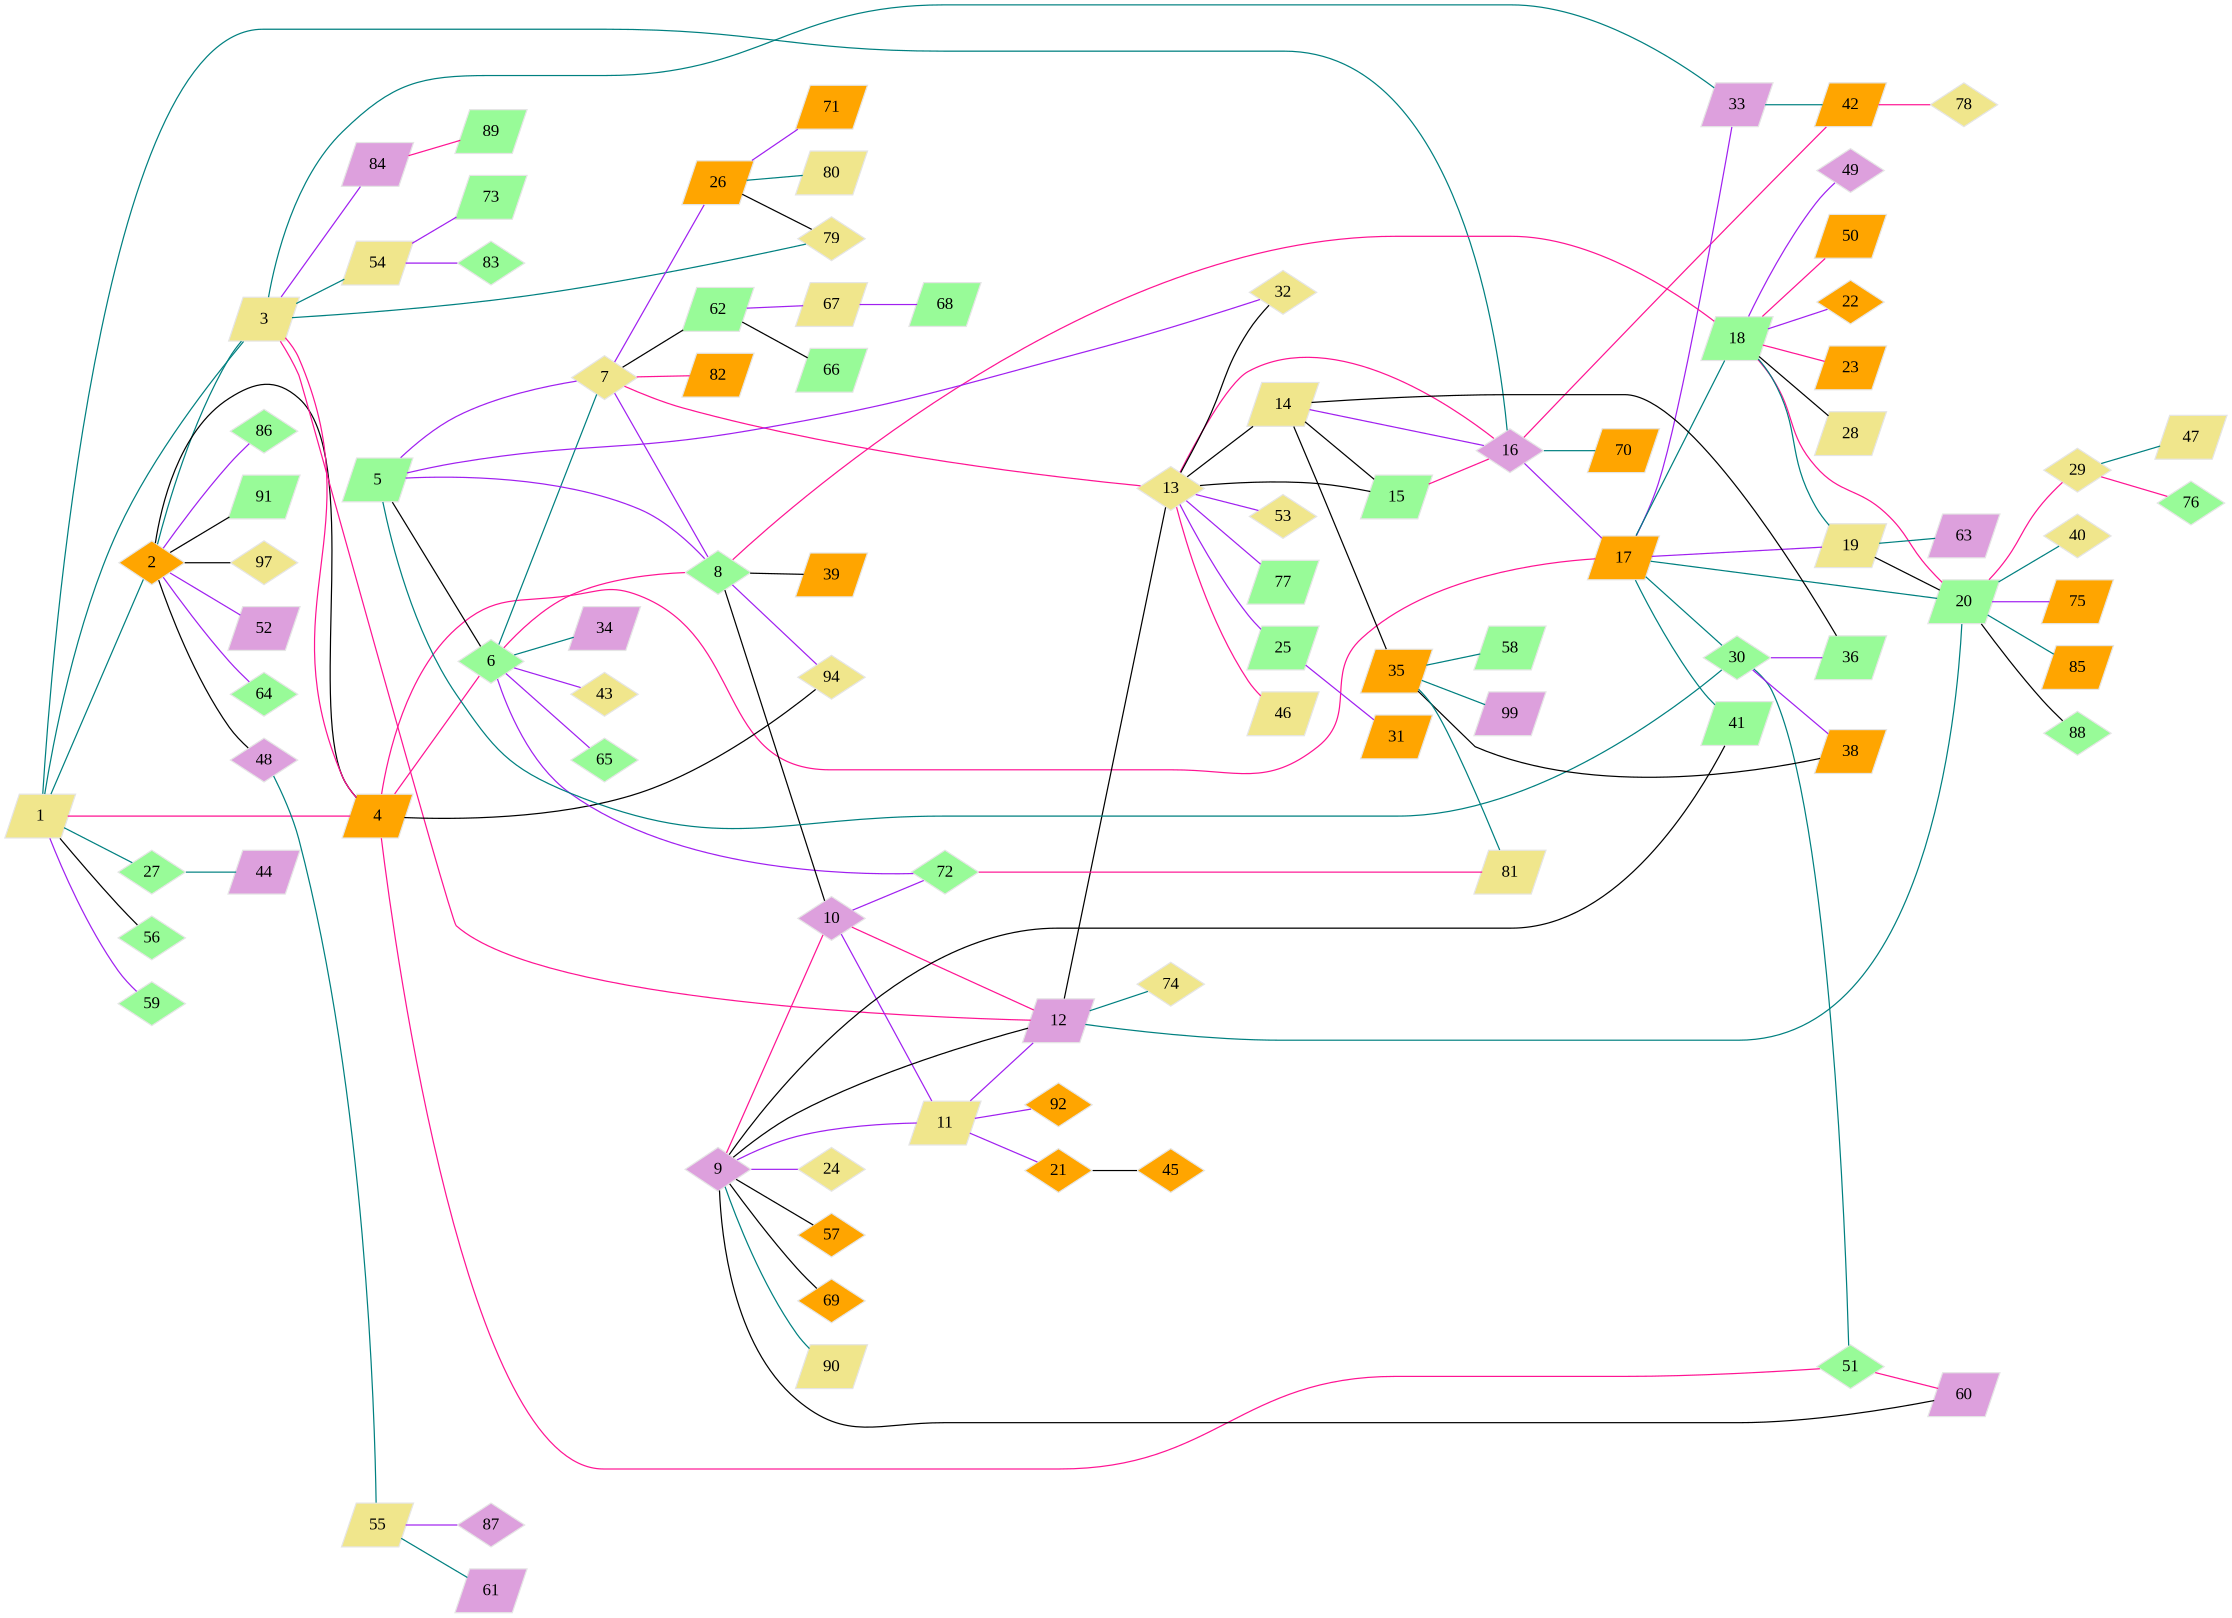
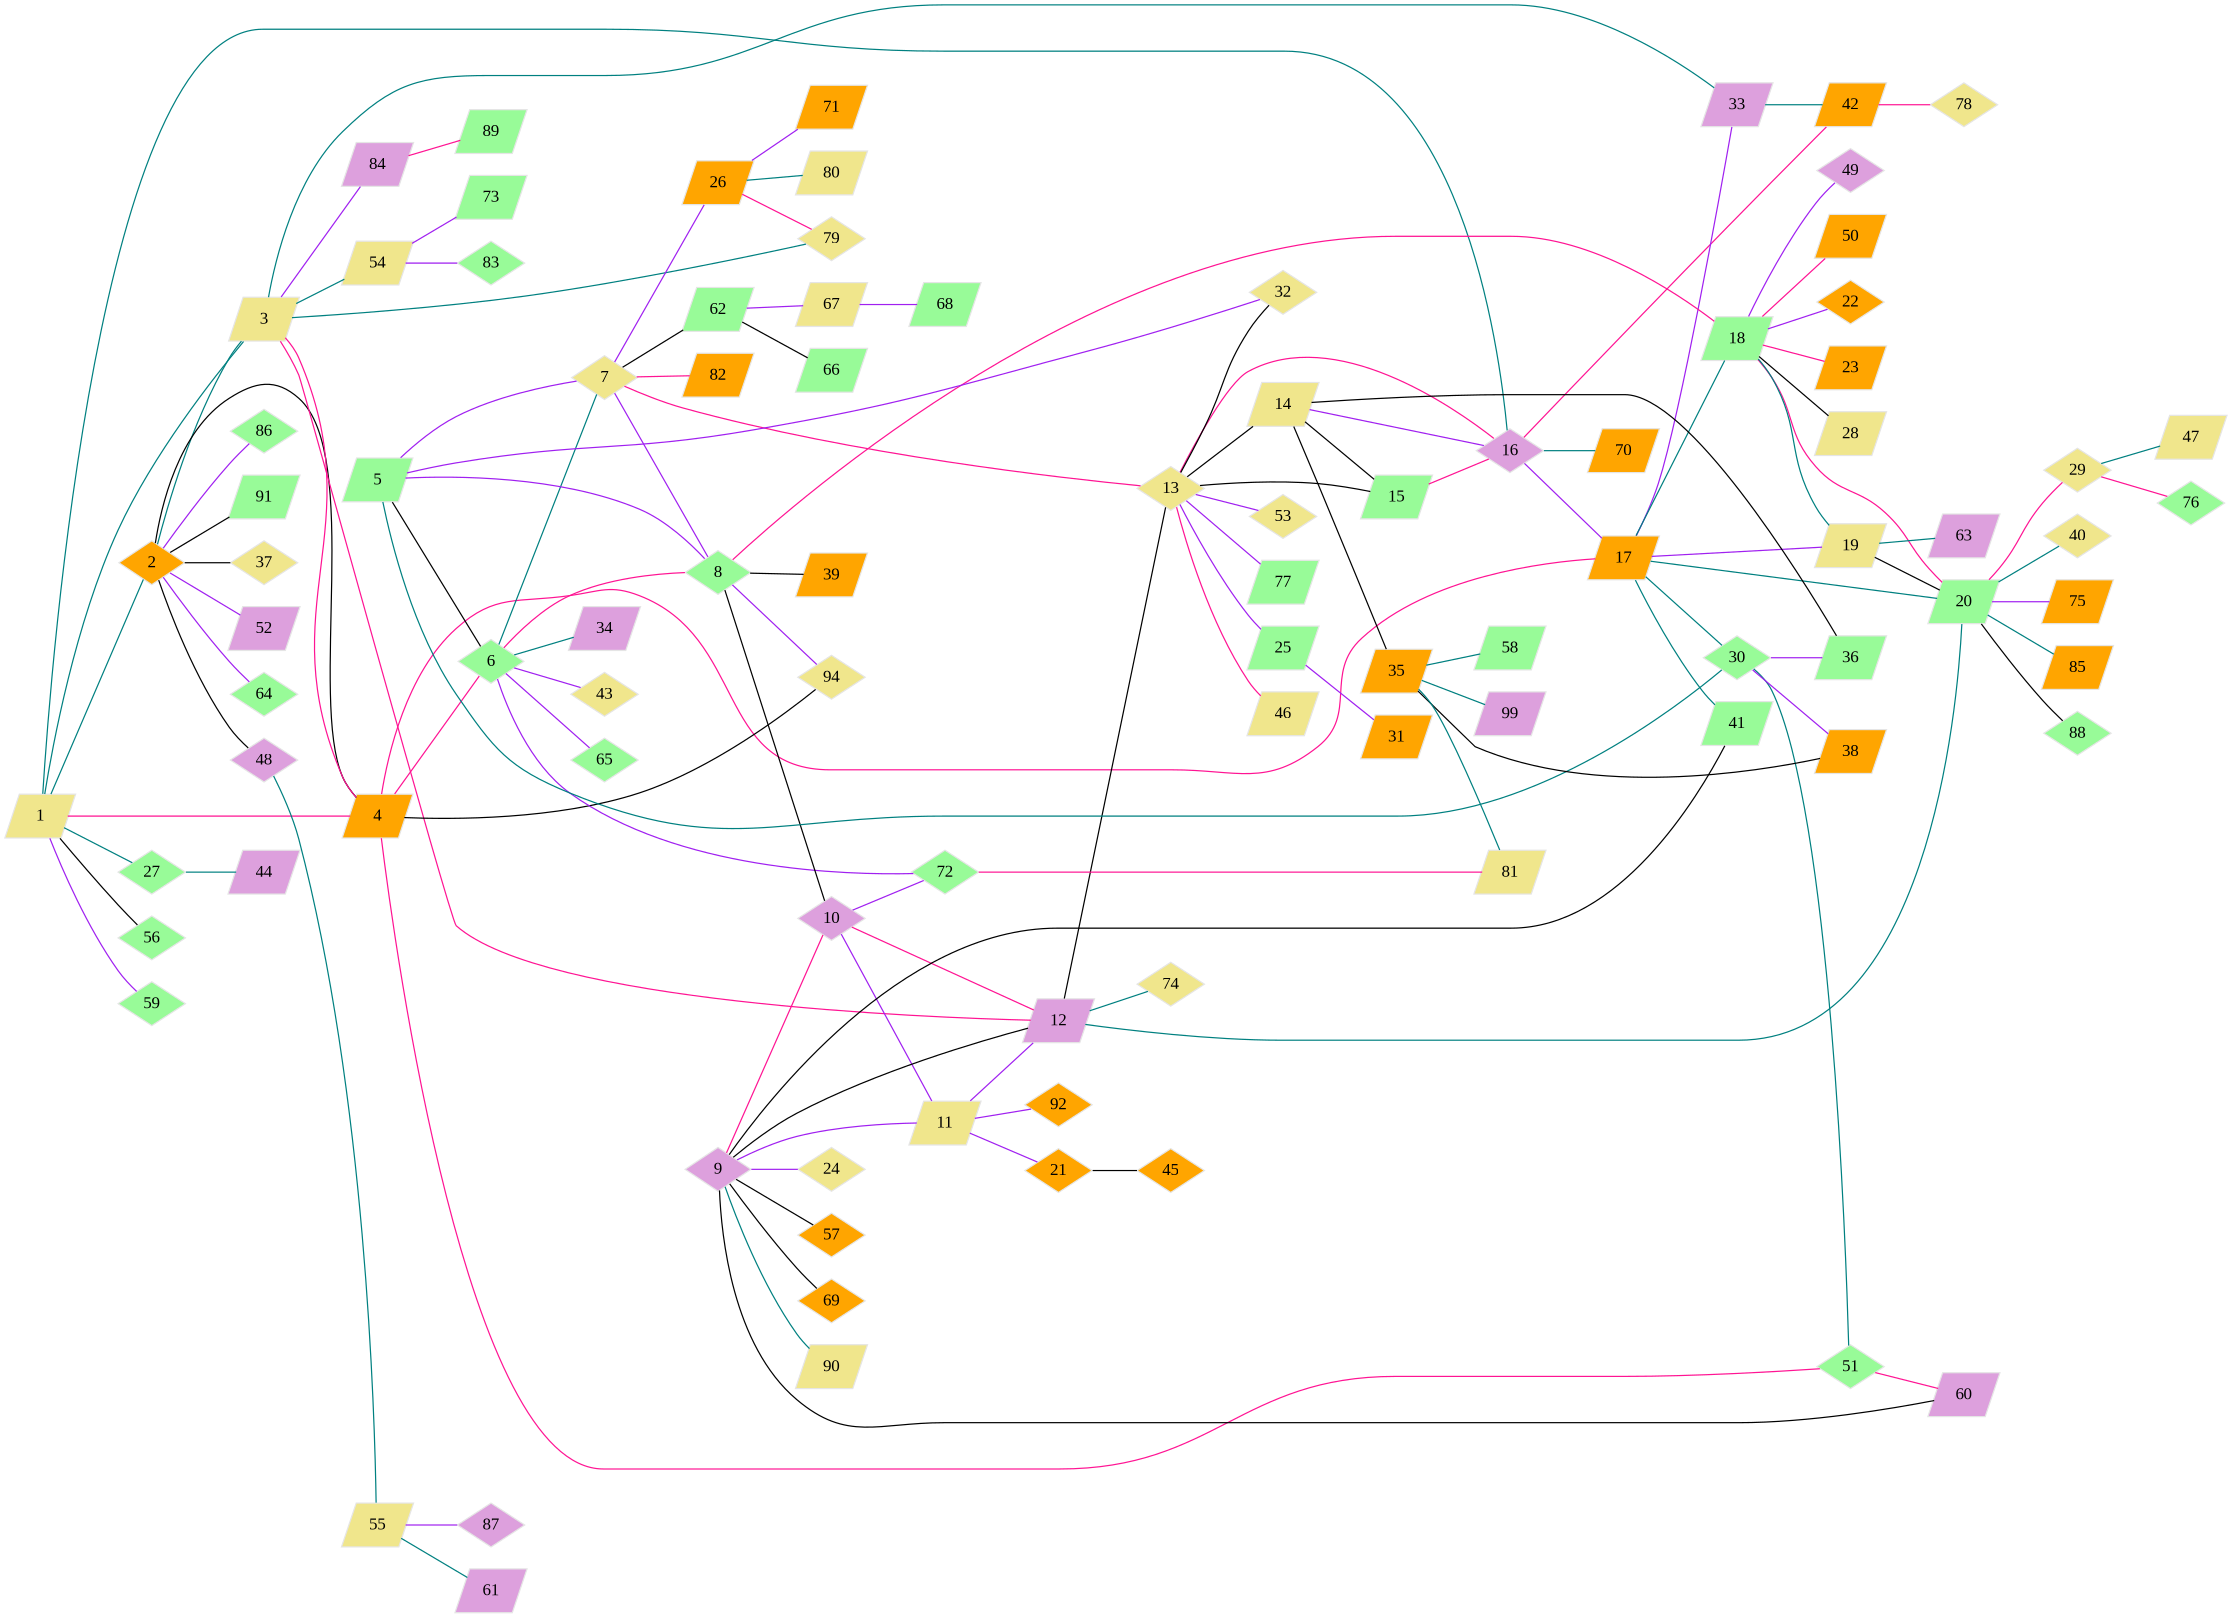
edge "26" -- "79": color black -> deeppink
node "97": label "97" -> "37"
